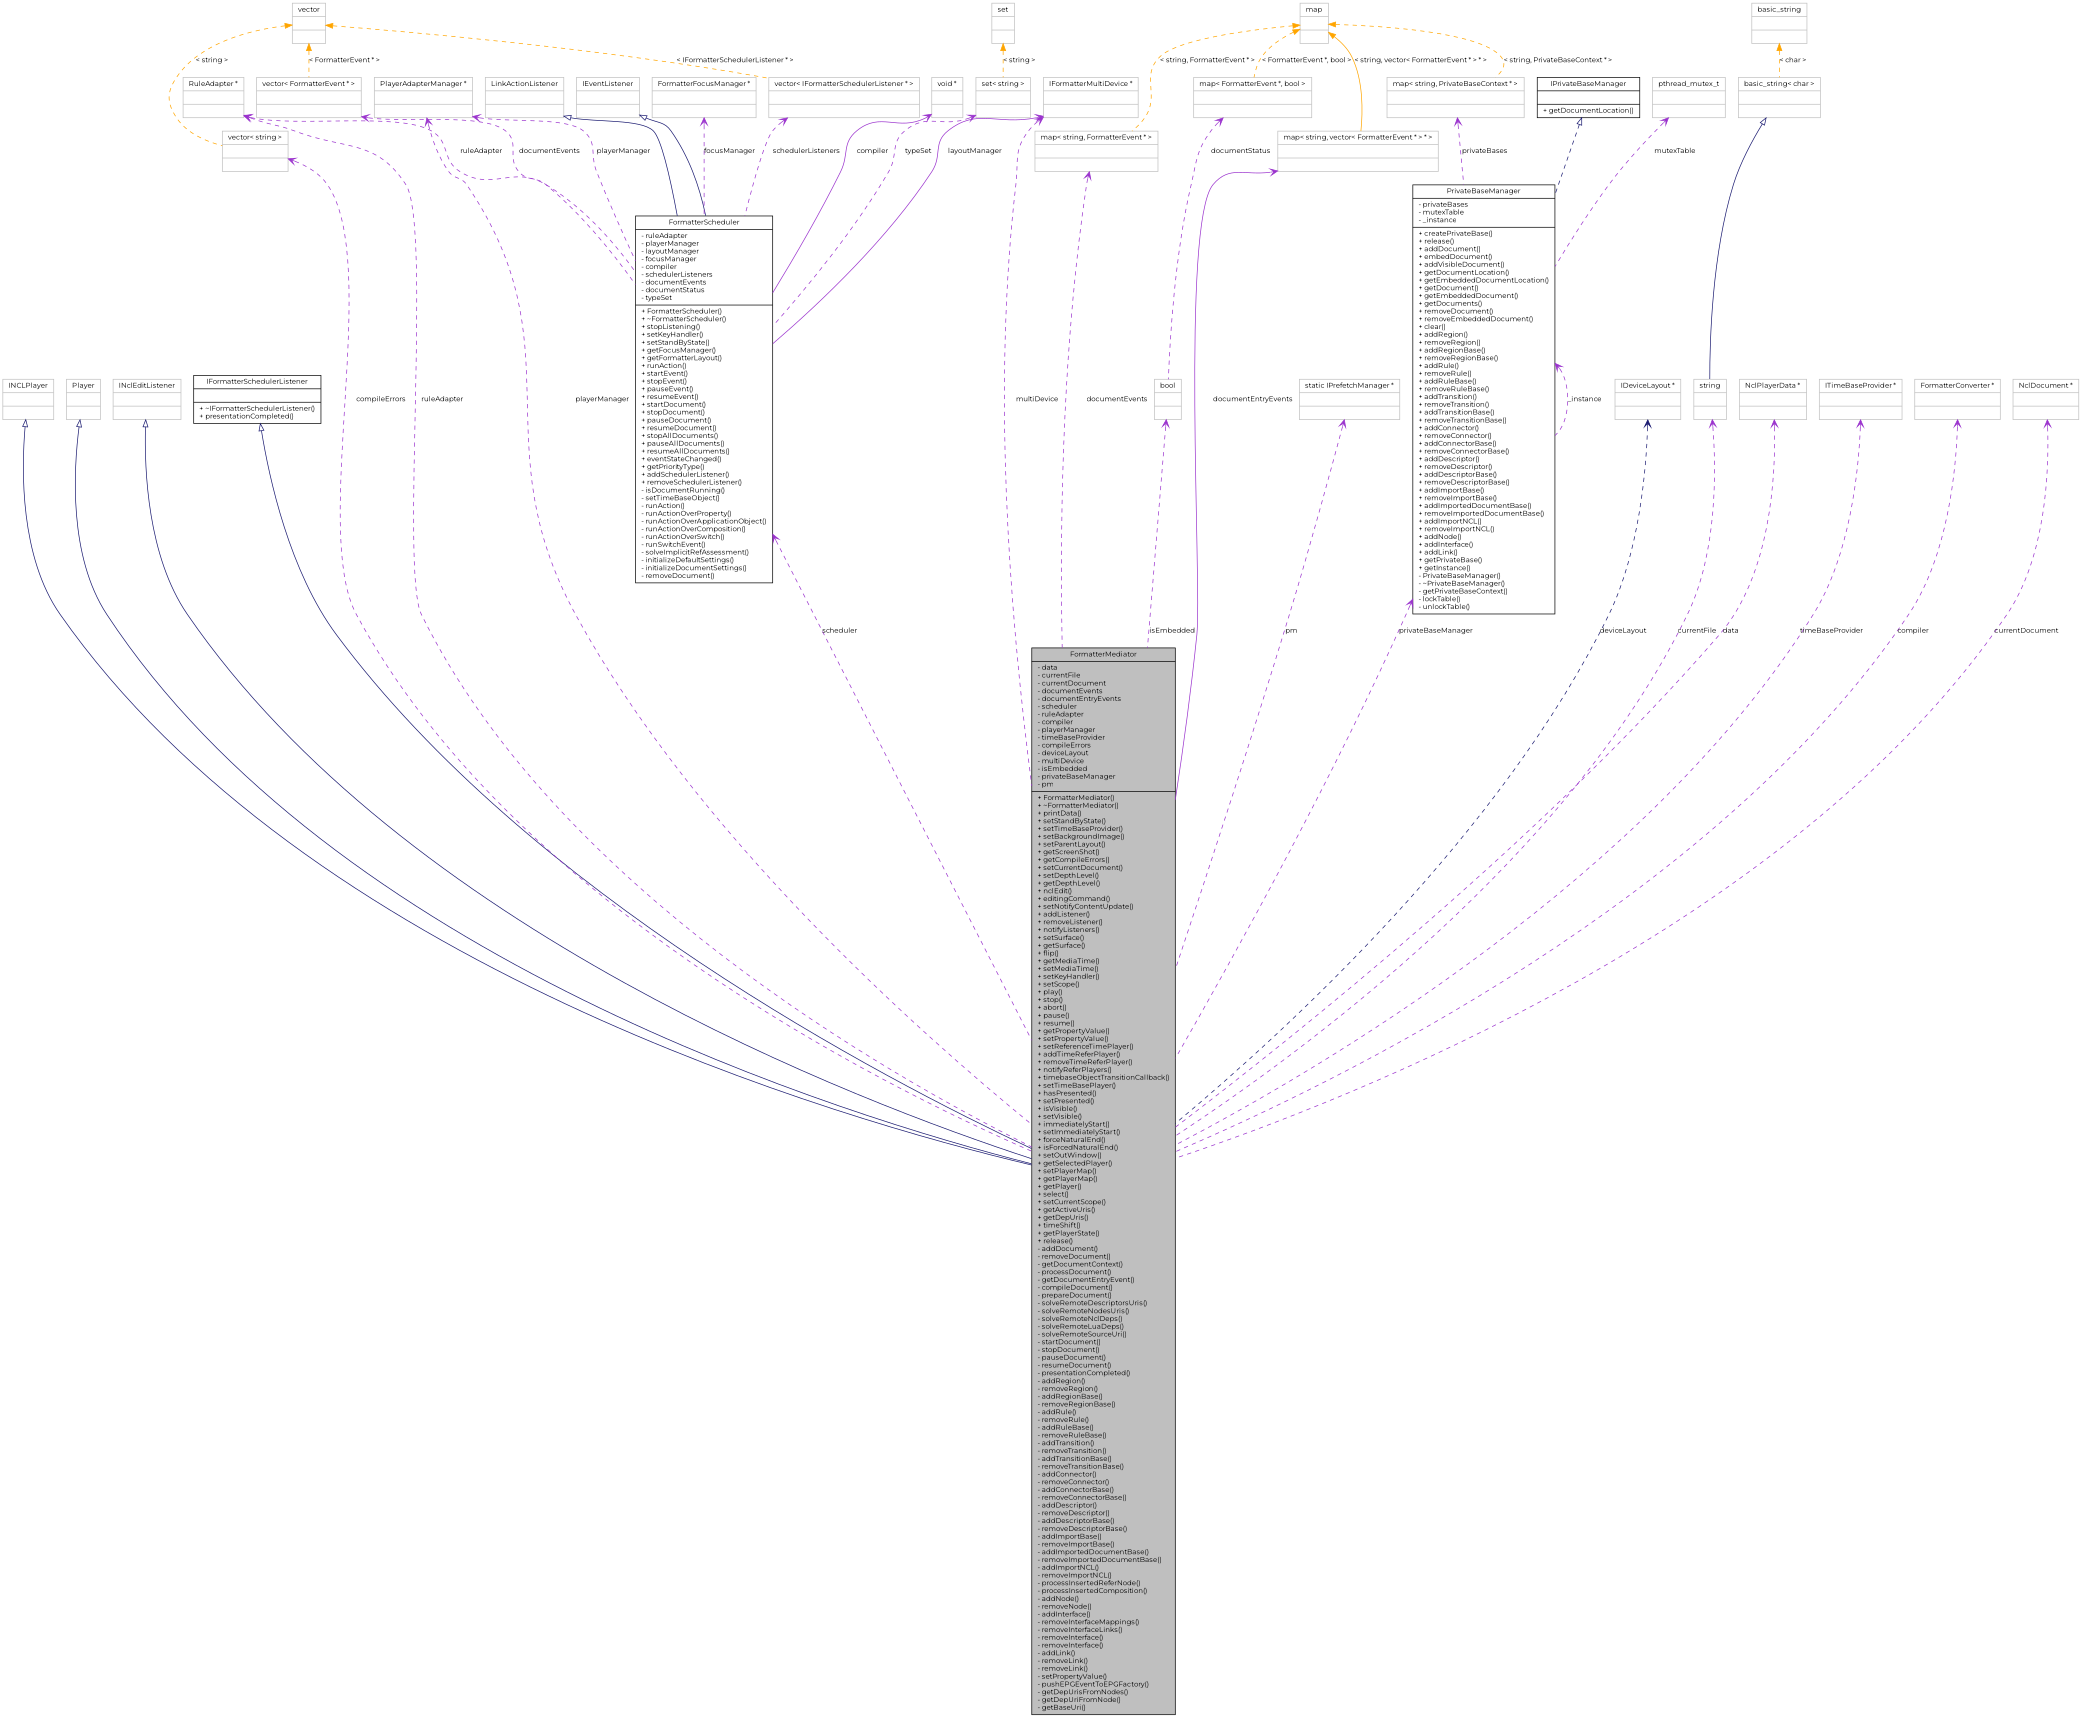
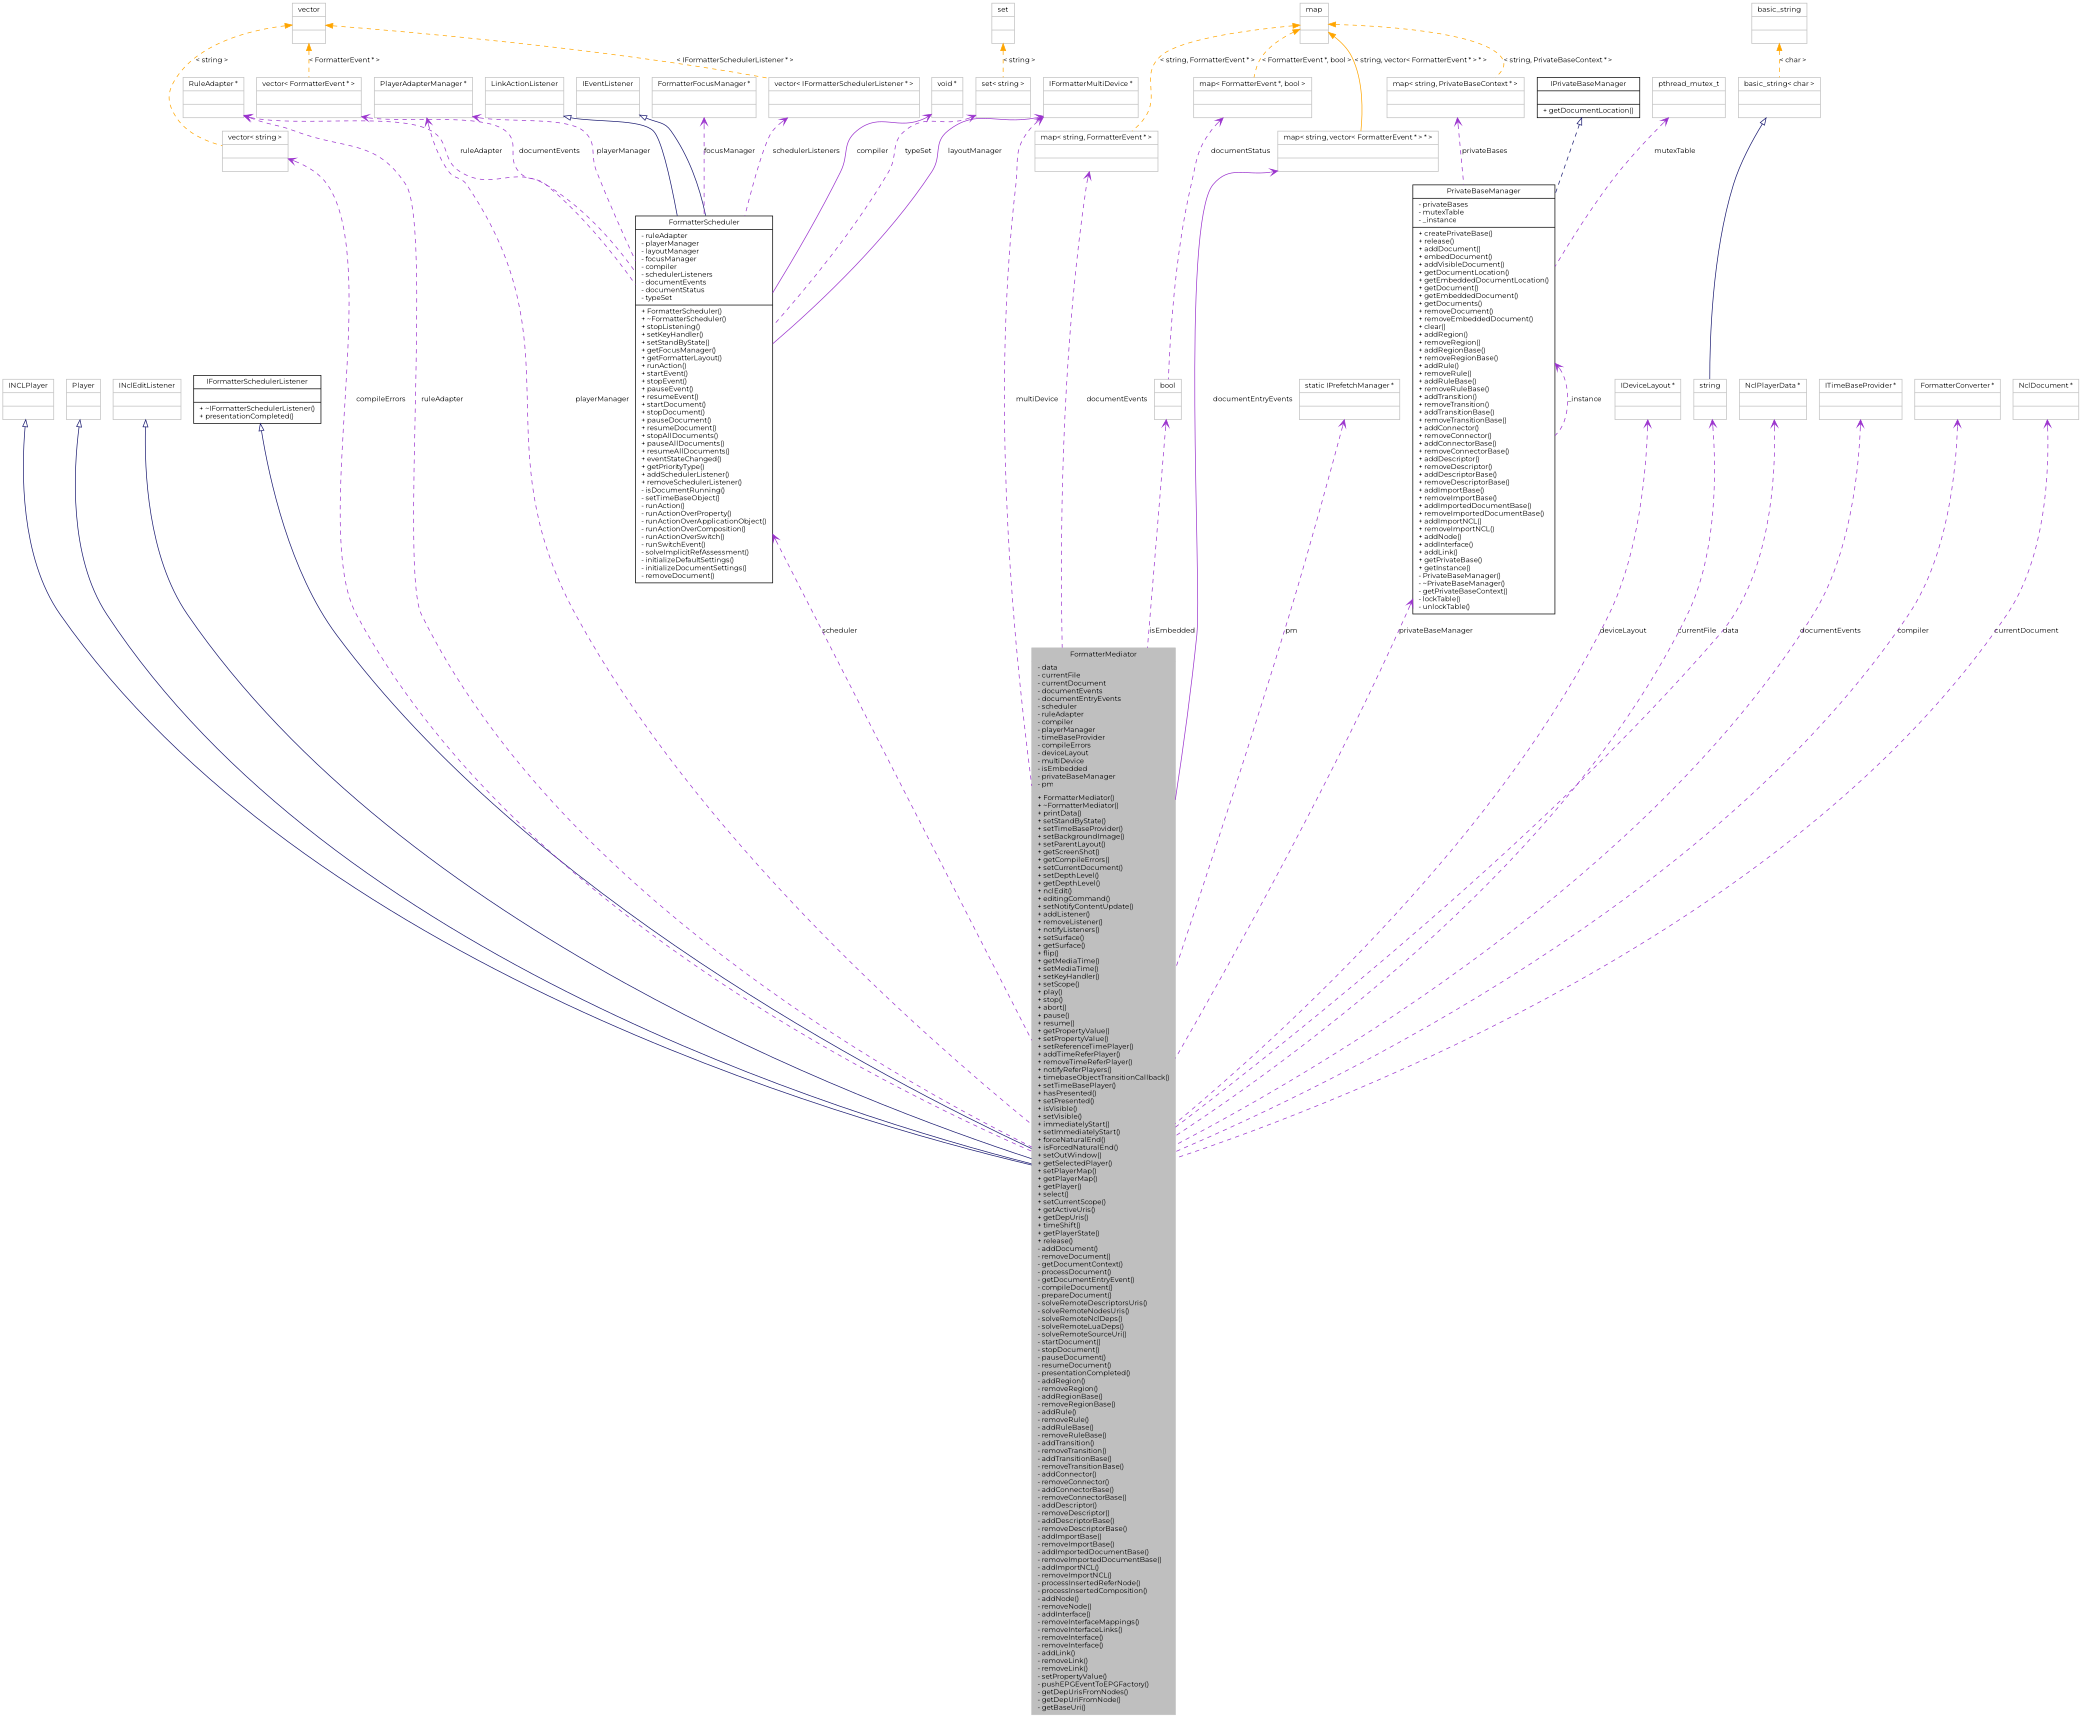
edge "FormatterMediator" -> "ITimeBaseProvider *": label "timeBaseProvider" -> "documentEvents"
edge "FormatterMediator" -> "IDeviceLayout *": color midnightblue -> darkorchid3
node "FormatterMediator": color black -> grey75
